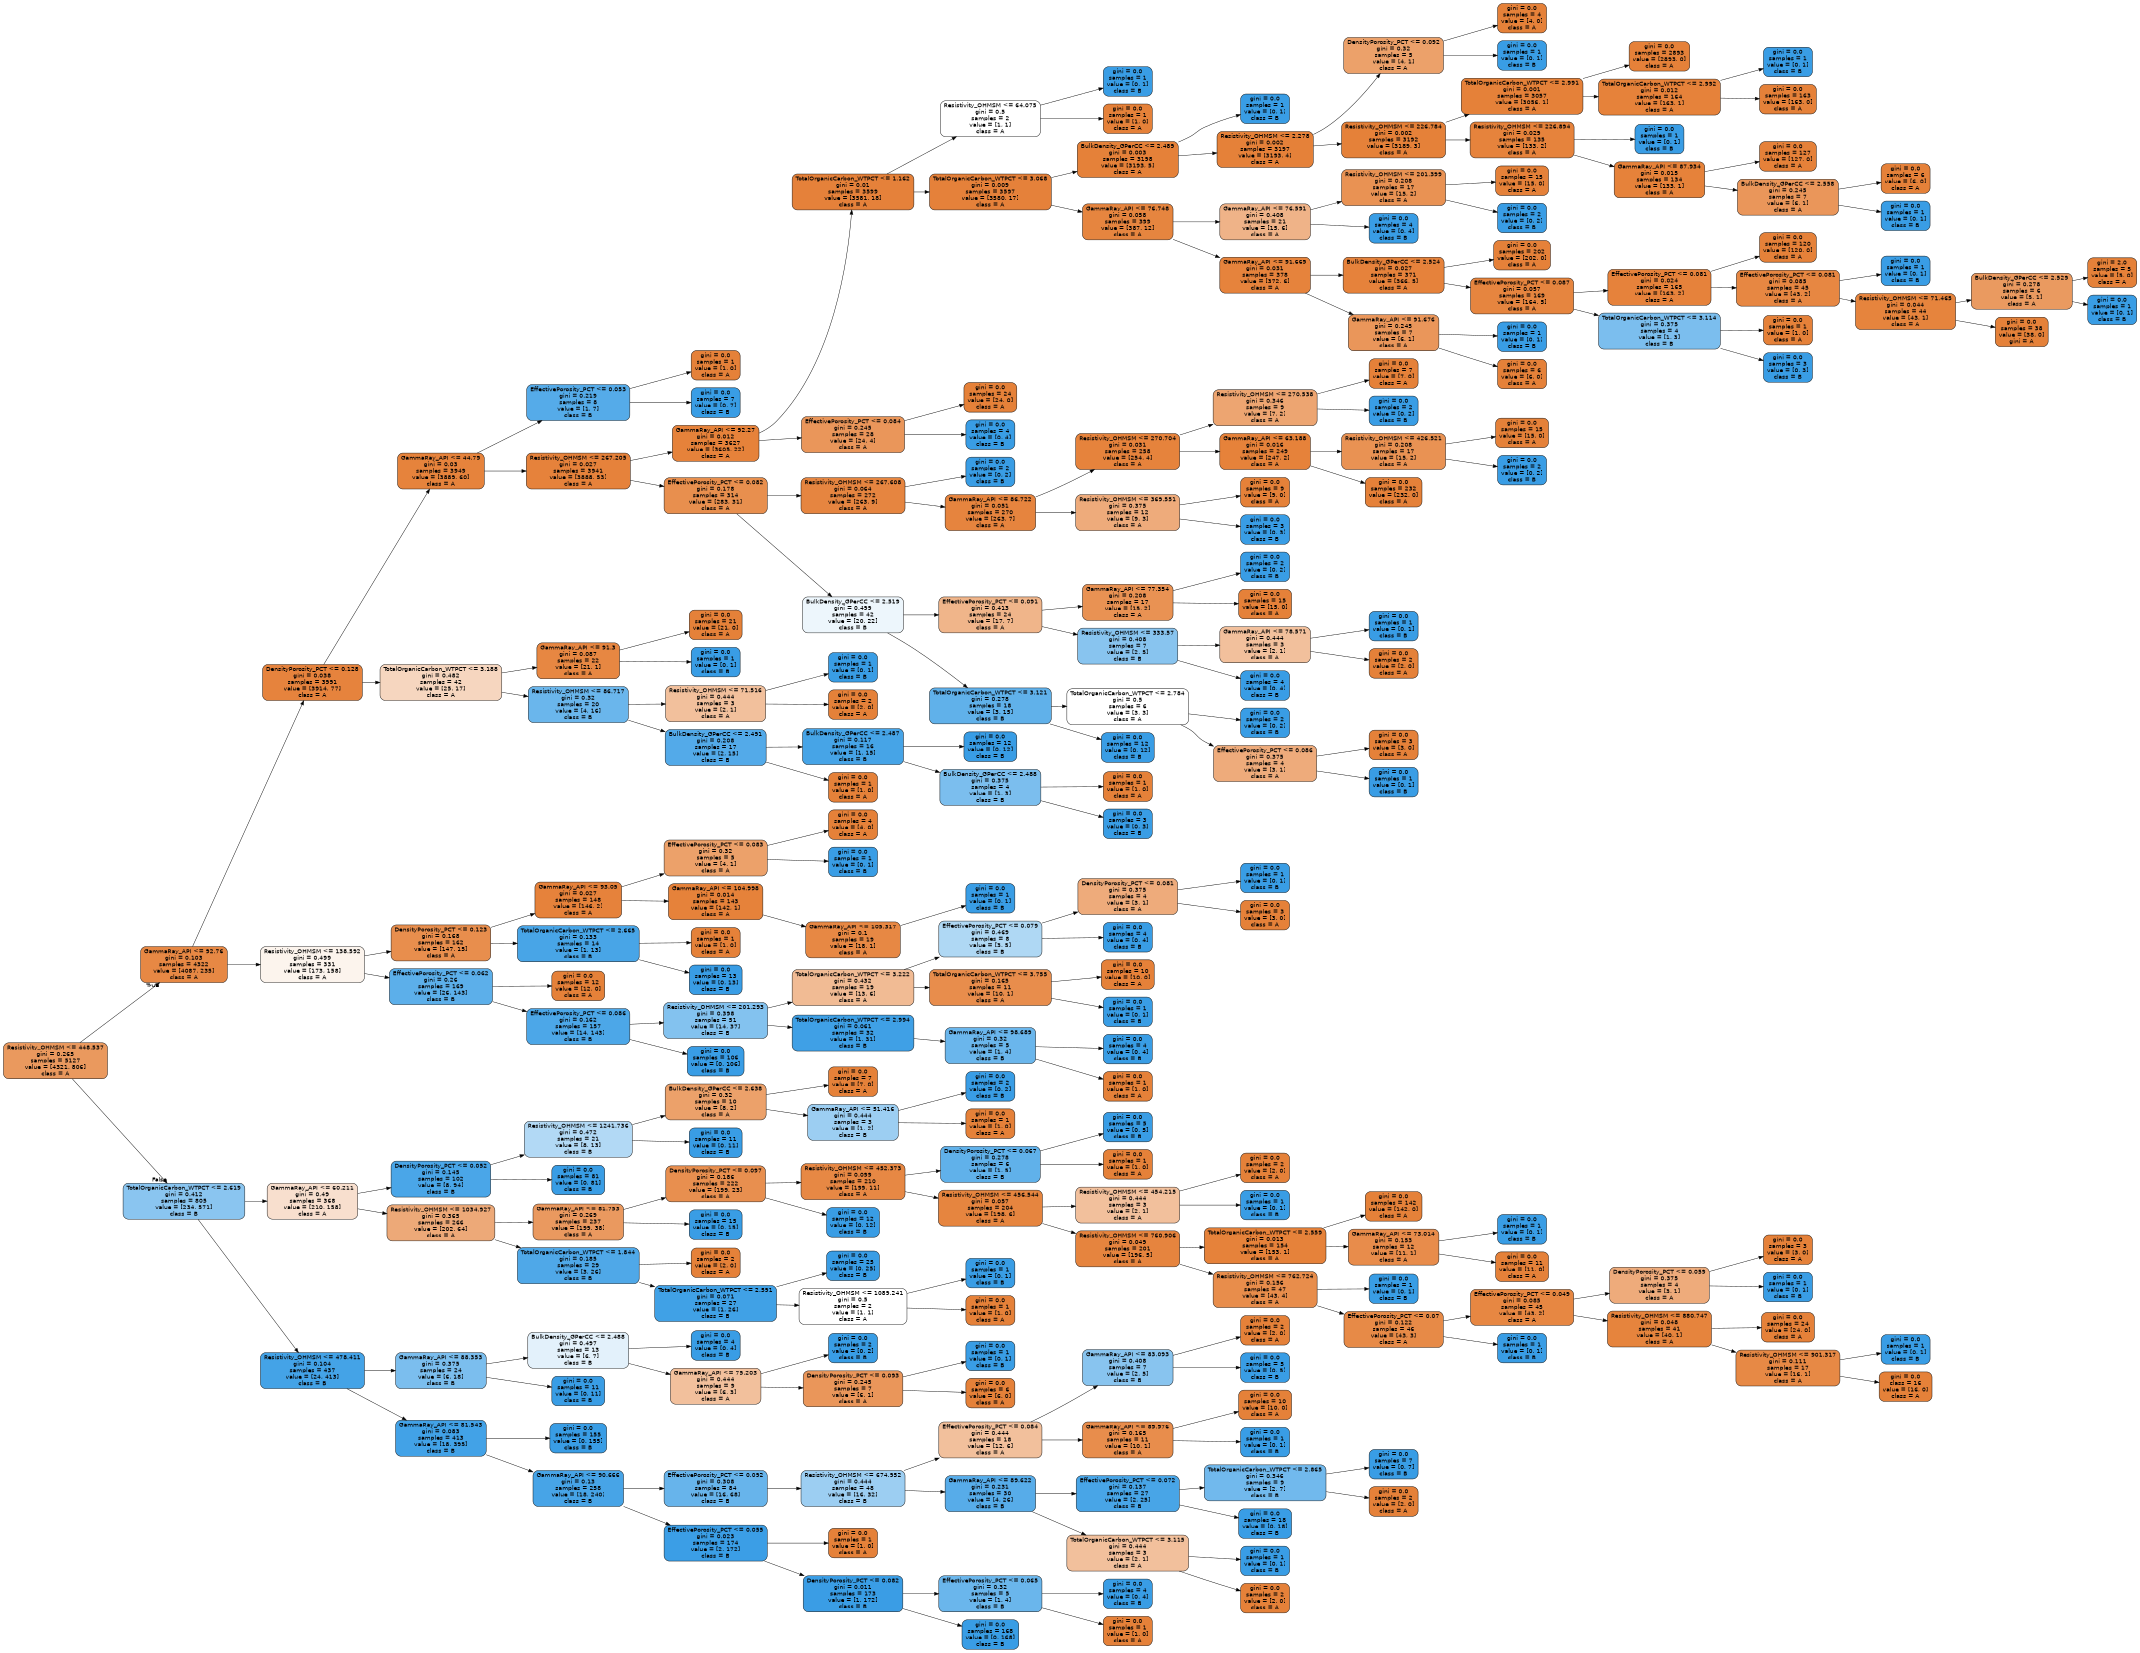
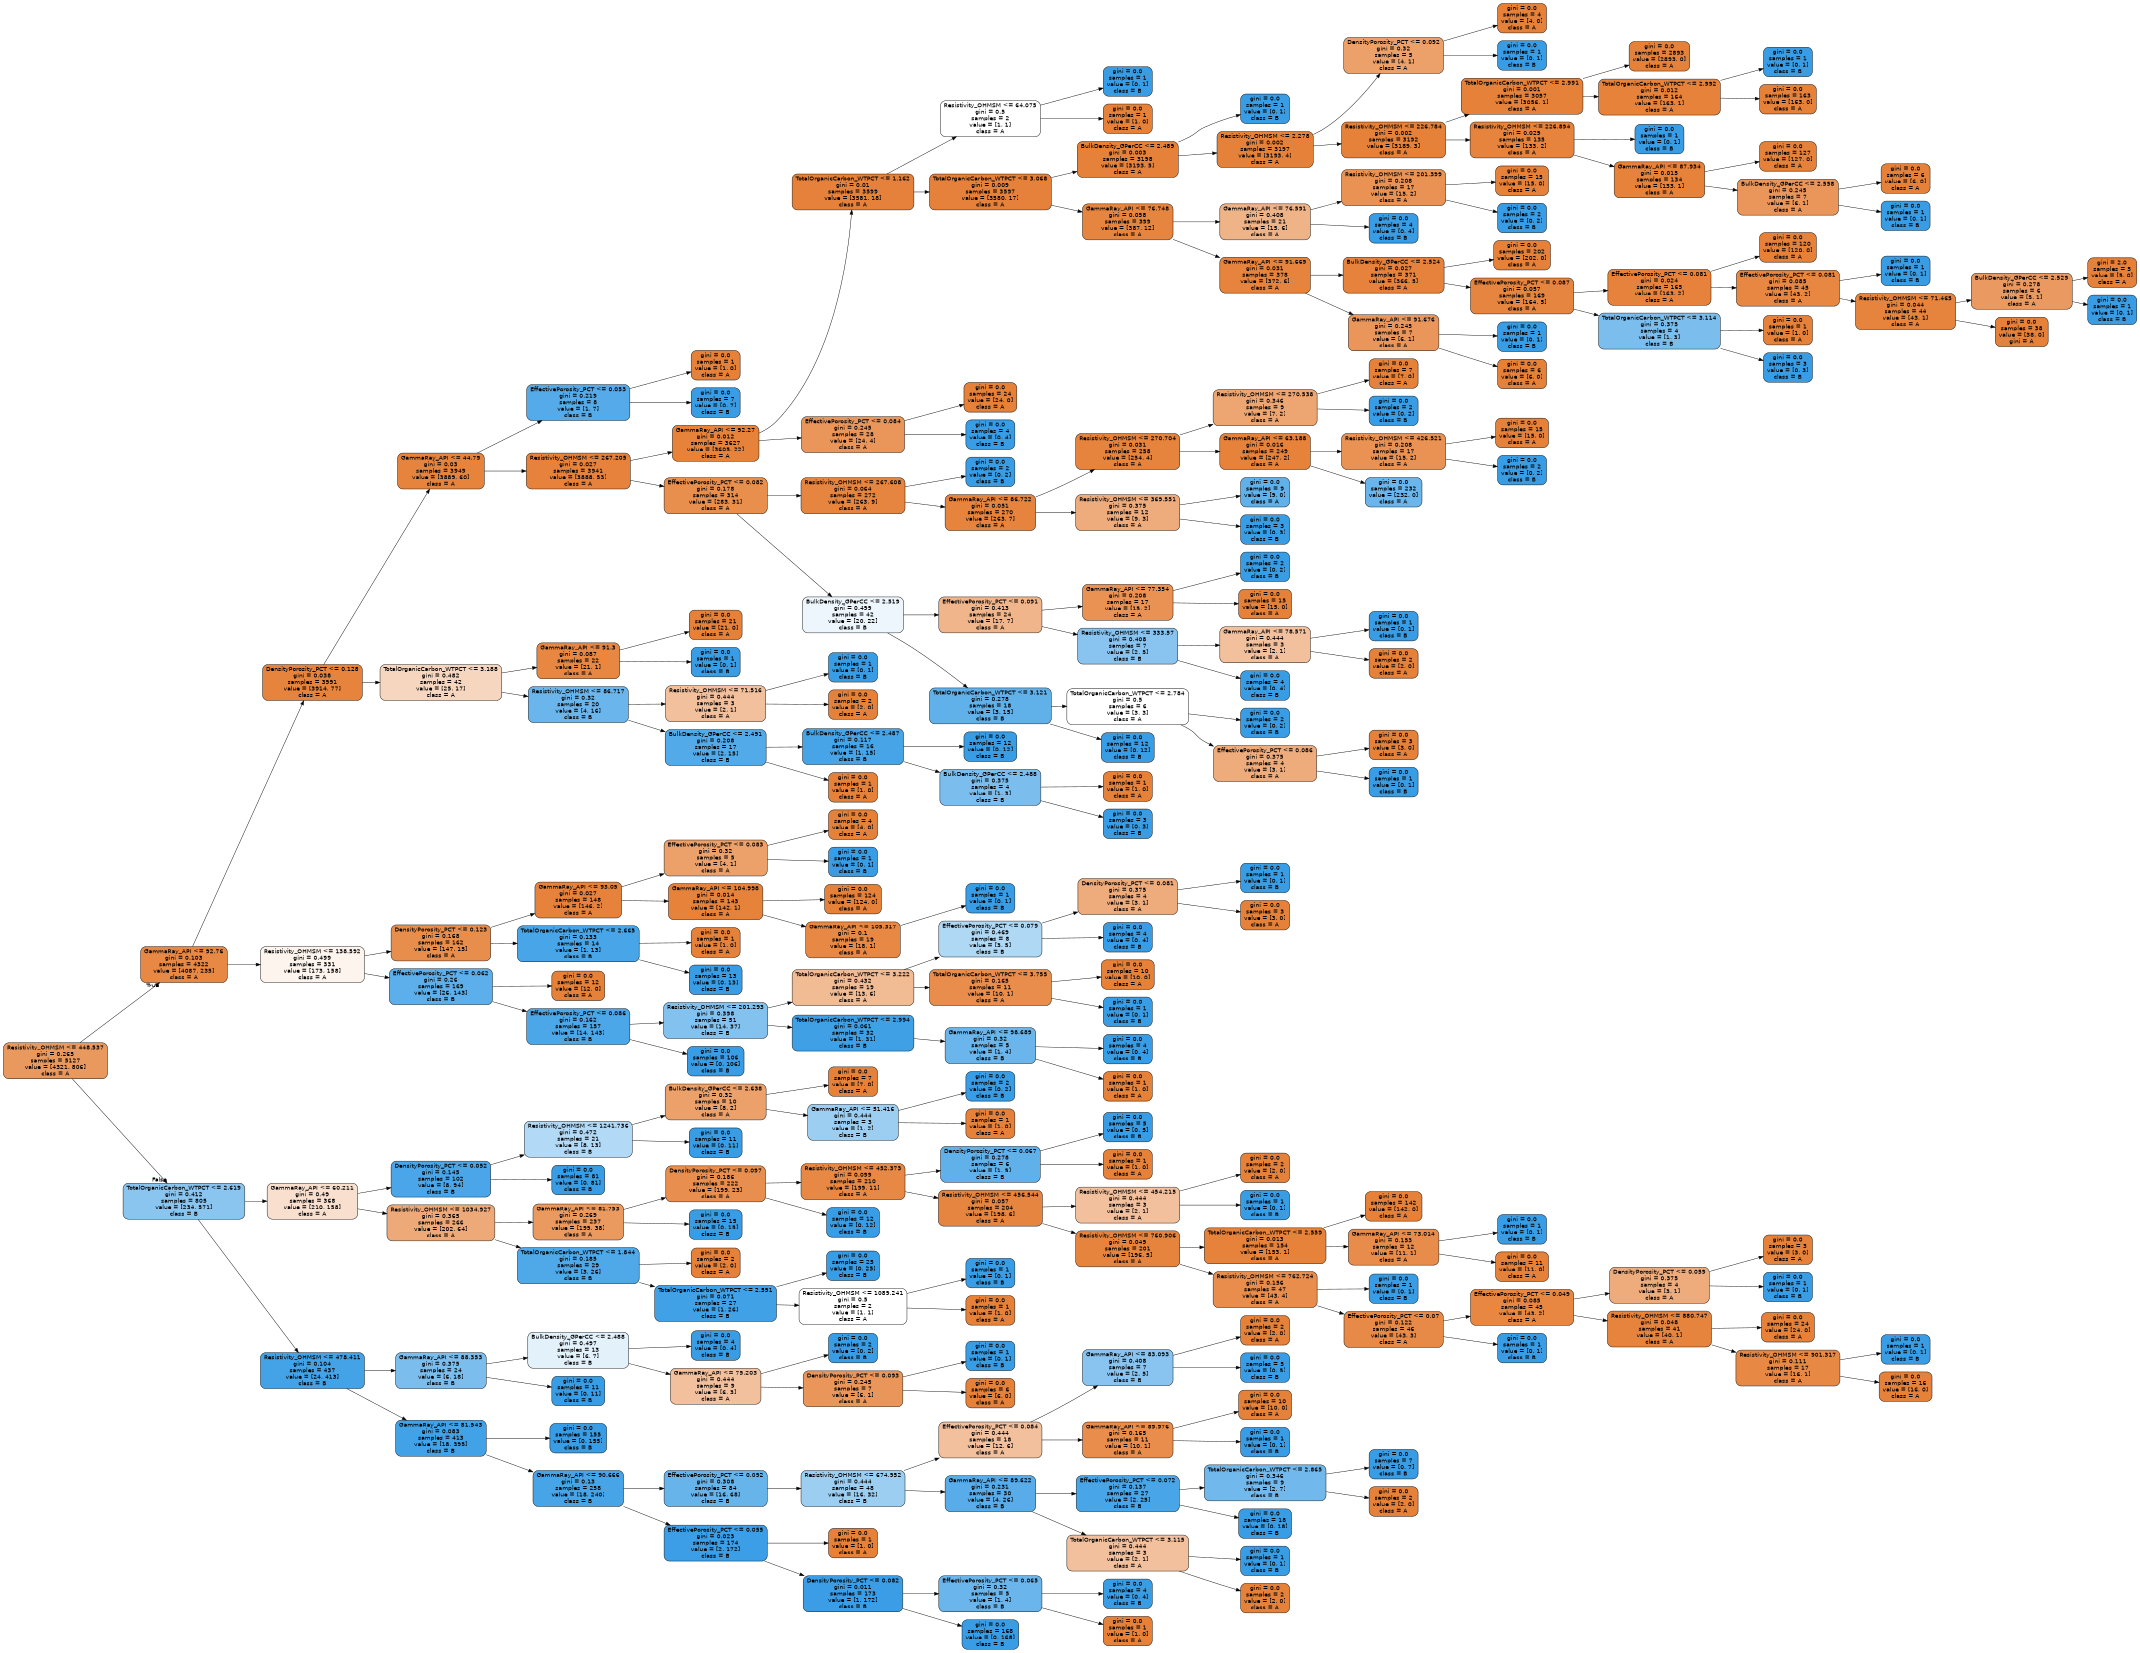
node "gini = 0.0 samples = 9 value = [9, 0] class = A": fillcolor #e58139ff -> #399de5cc
node "gini = 0.0 samples = 232 value = [232, 0] class = A": fillcolor #e58139ff -> #399de5bf
node "gini = 0.0 samples = 124 value = [124, 0] class = A": added
node "gini = 0.0 class = 16 value = [16, 0] class = A": label "gini = 0.0 class = 16 value = [16, 0] class = A" -> "gini = 0.0 samples = 16 value = [16, 0] class = A"
